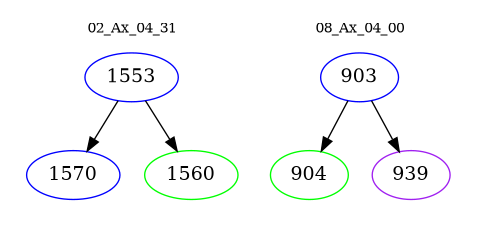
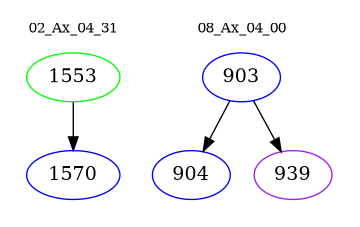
node "1553": color blue -> green
node "1560": removed
node "904": color green -> blue
